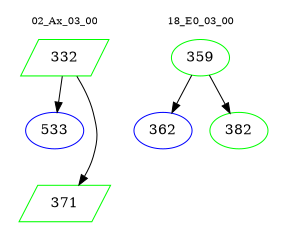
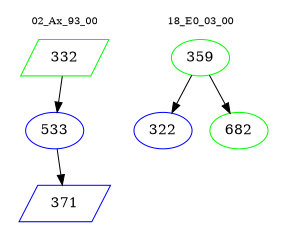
cluster "02_Ax_03_00": label "02_Ax_03_00" -> "02_Ax_93_00"
edge "332" -> "371": now "533" -> "371"
node "362": label "362" -> "322"
node "382": label "382" -> "682"
node "371": color green -> blue
